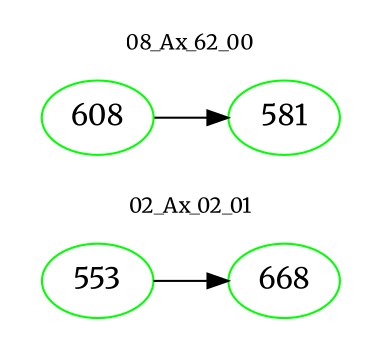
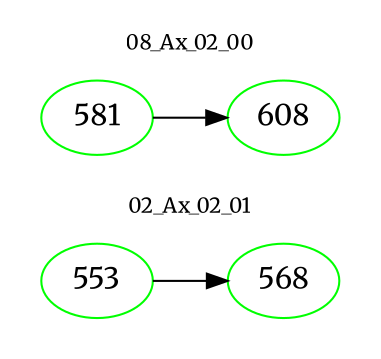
cluster "08_Ax_62_00": label "08_Ax_62_00" -> "08_Ax_02_00"
edge "608" -> "581": reversed
node "668": label "668" -> "568"
